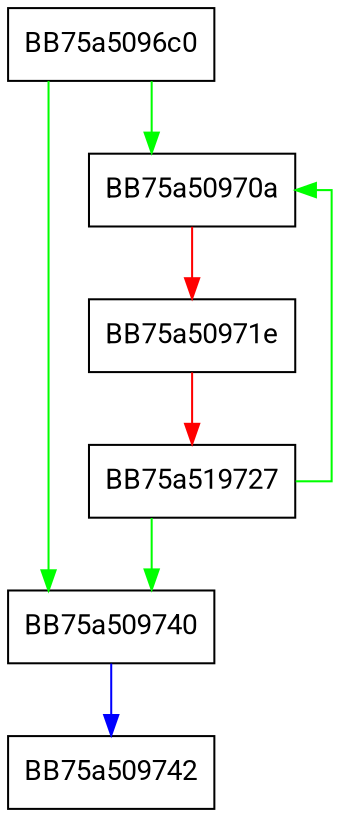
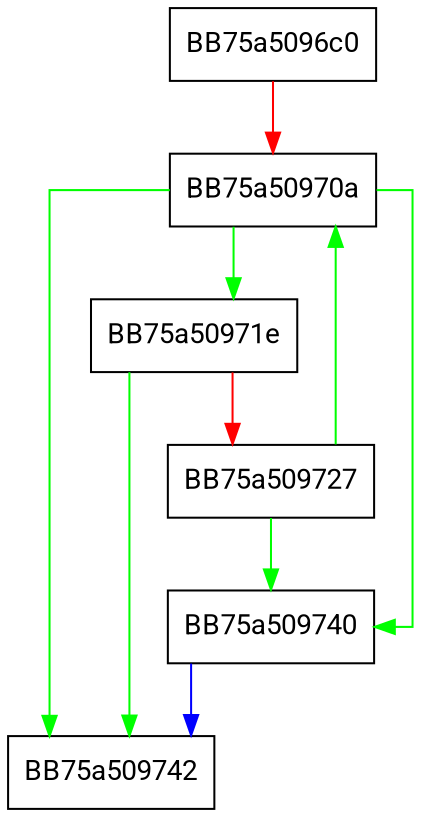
edge "BB75a5096c0" -> "BB75a50970a": color green -> red
edge "BB75a50970a" -> "BB75a50971e": color red -> green
edge "BB75a5096c0" -> "BB75a509740": now "BB75a50970a" -> "BB75a509740"
edge "BB75a50970a" -> "BB75a509742": added
node "BB75a519727": label "BB75a519727" -> "BB75a509727"
edge "BB75a50971e" -> "BB75a509742": added
